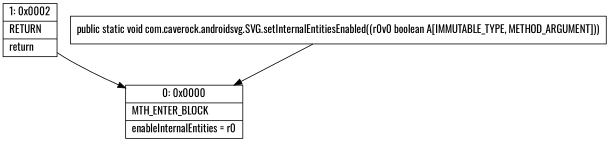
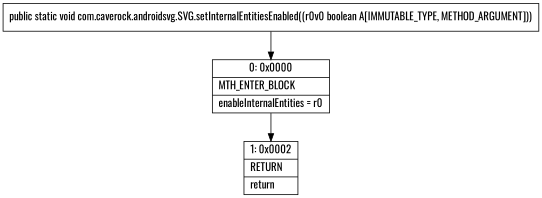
edge "1: 0x0002" -> "0: 0x0000": reversed
